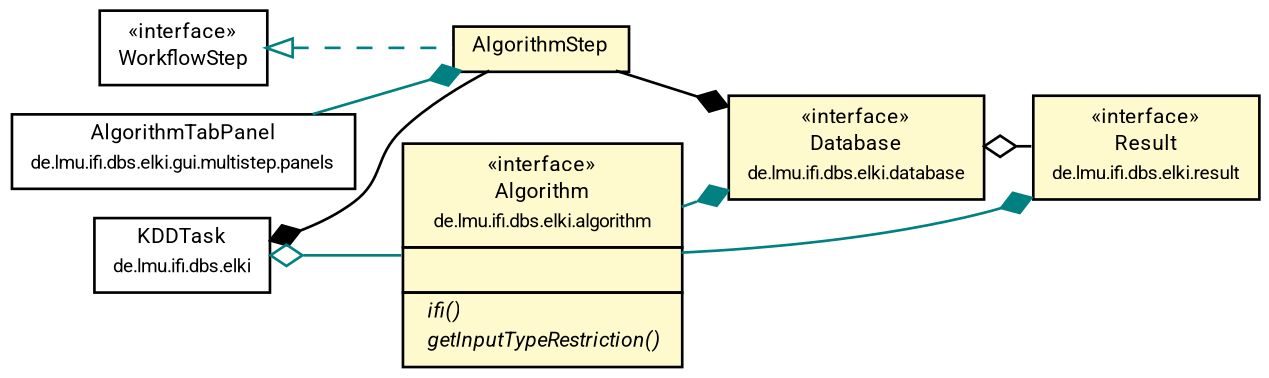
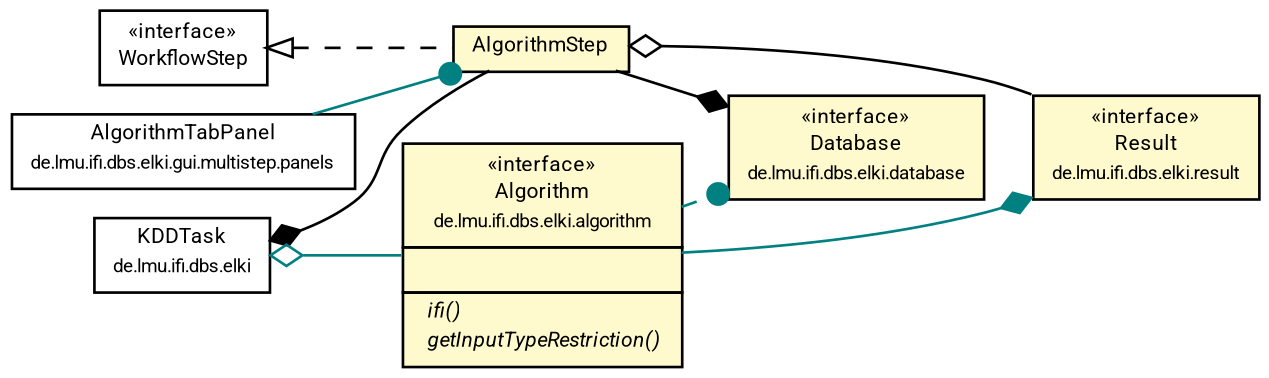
edge "AlgorithmStep" -> "WorkflowStep": color teal -> black
edge "AlgorithmTabPanel" -> "AlgorithmStep": arrowhead diamond -> dot
edge "Result" -> "Database": now "Result" -> "AlgorithmStep"
edge "Algorithm" -> "Database": arrowhead diamond -> dot
